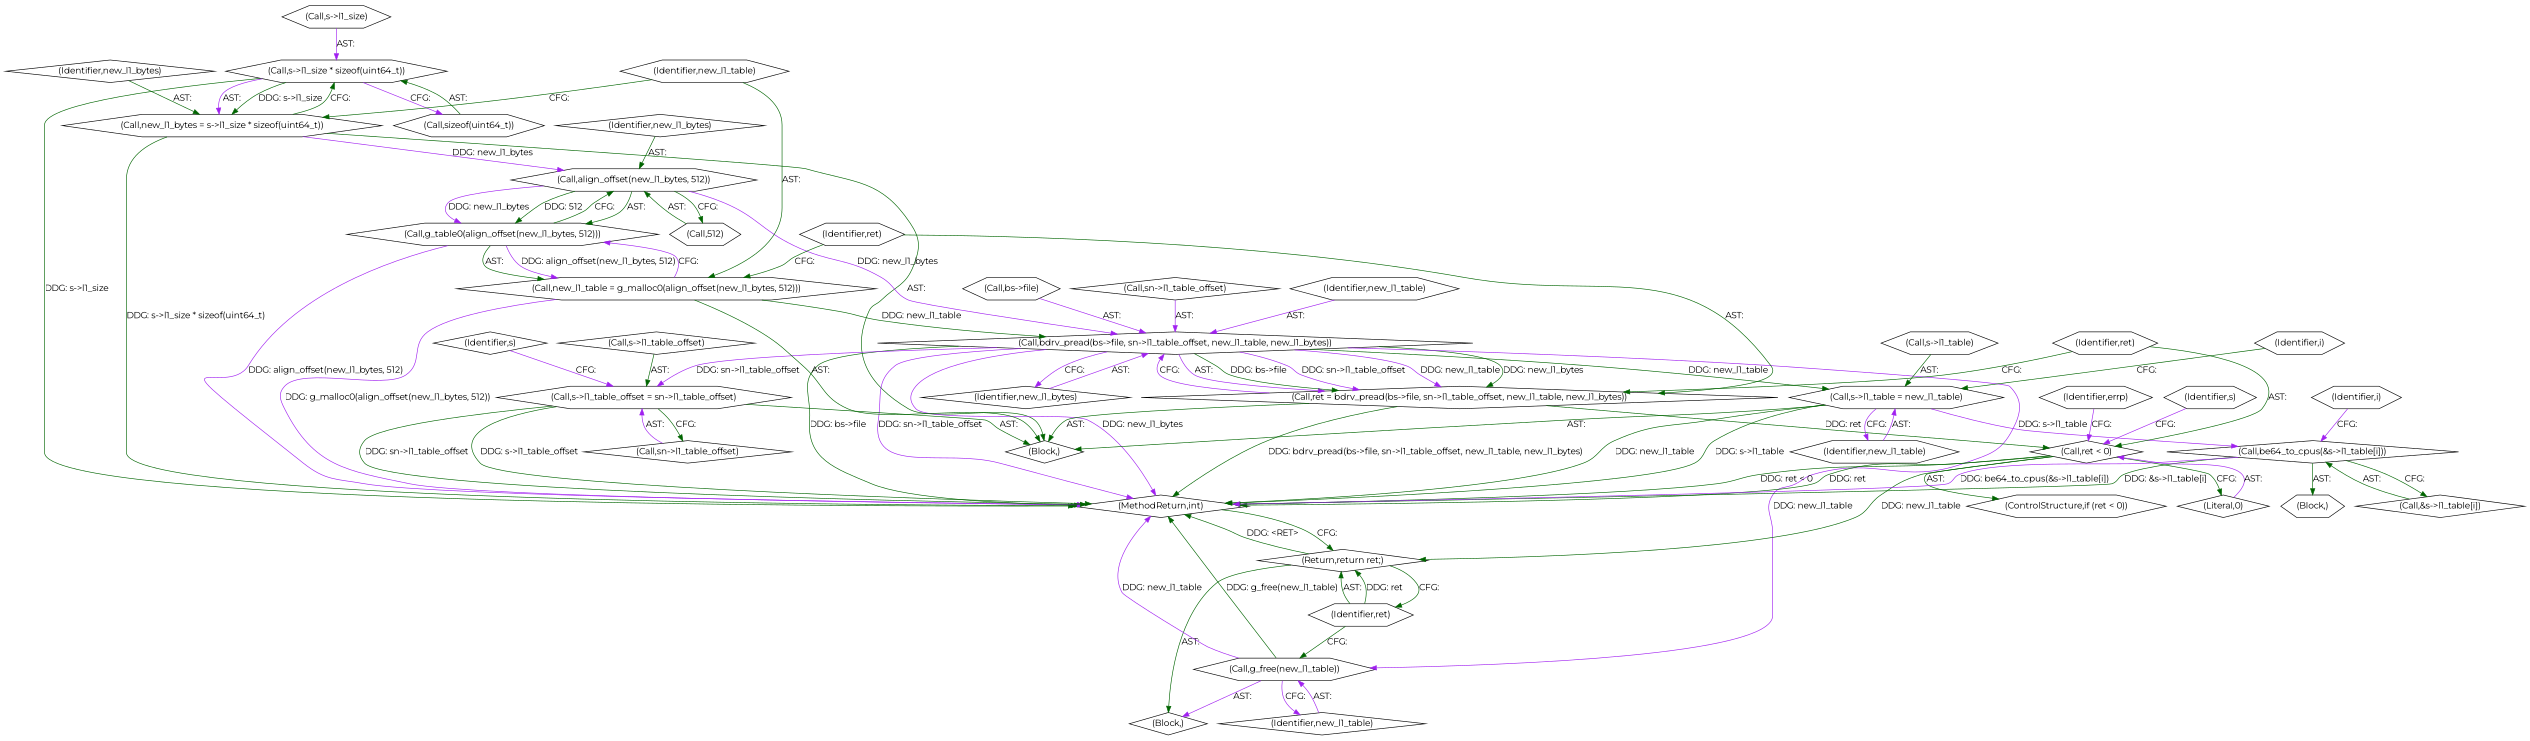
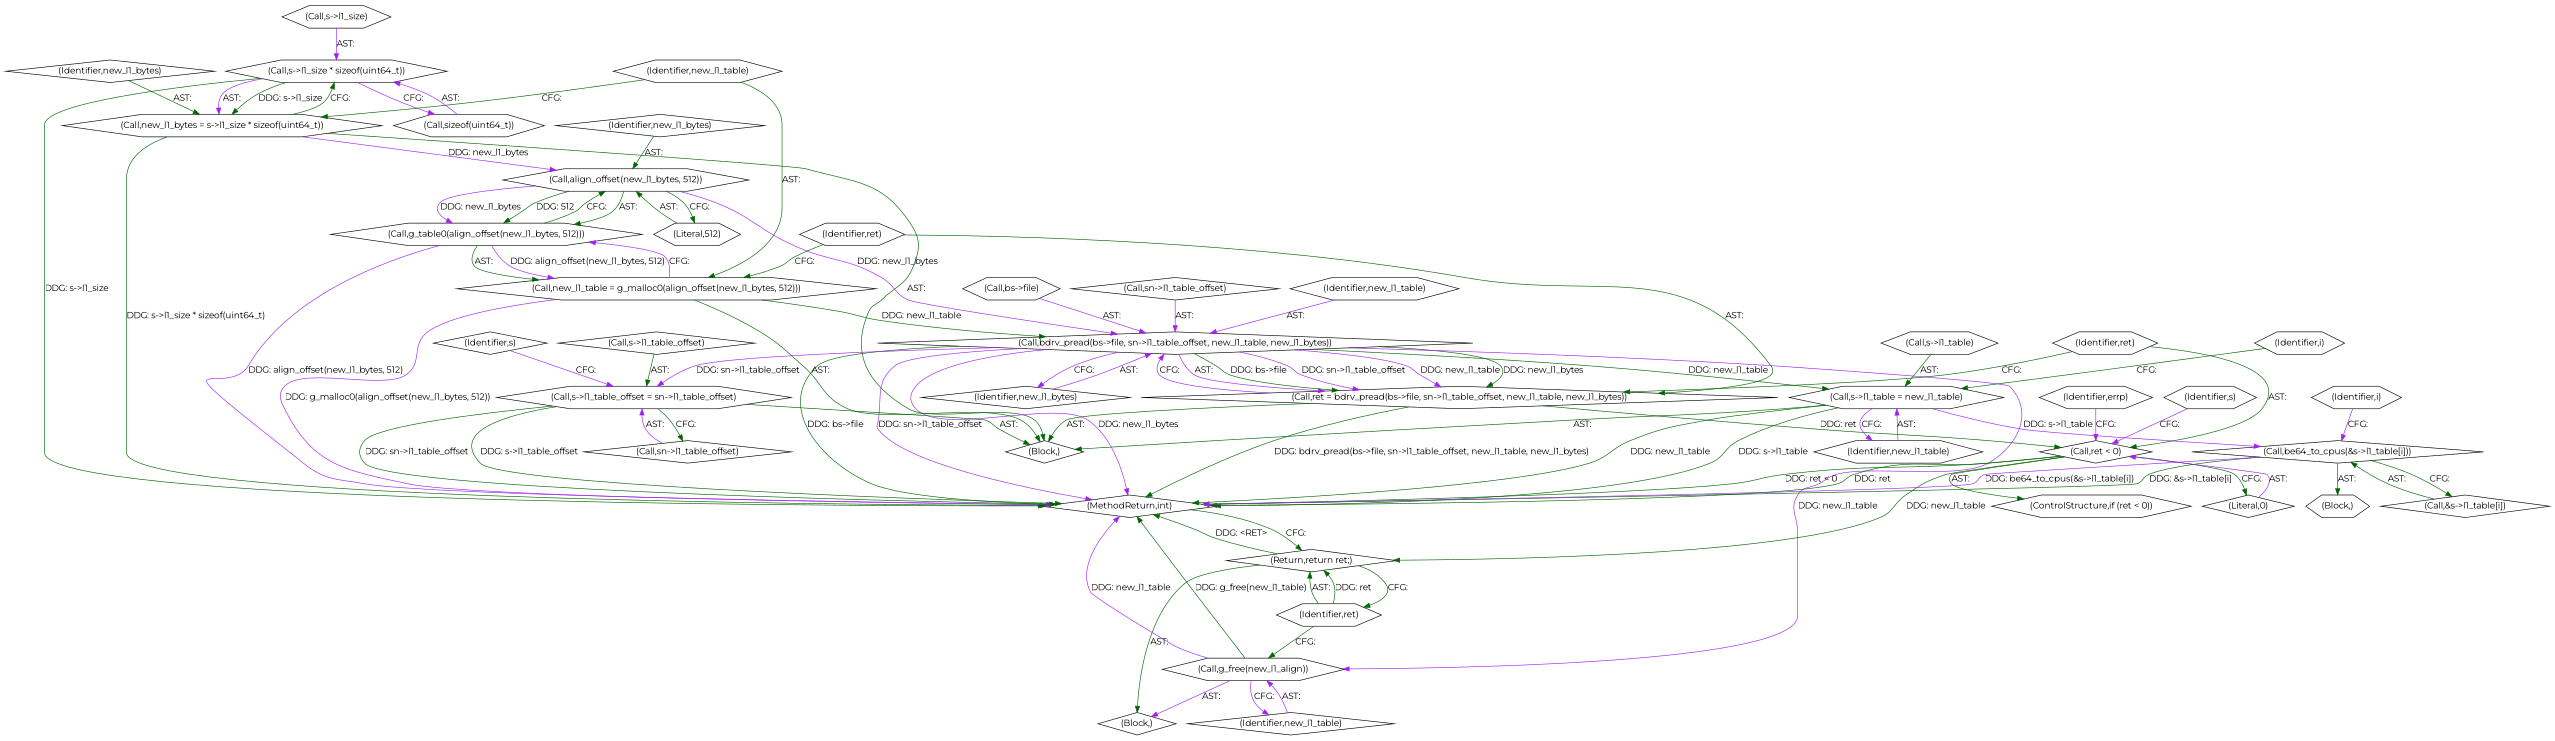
edge "(Call,sizeof(uint64_t))" -> "(Call,s->l1_size * sizeof(uint64_t))": color darkgreen -> purple
node "(Call,512)": label "(Call,512)" -> "(Literal,512)"
node "(Call,g_free(new_l1_table))": label "(Call,g_free(new_l1_table))" -> "(Call,g_free(new_l1_align))"
